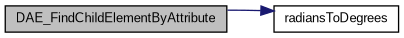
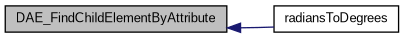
edge "DAE_FindChildElementByAttribute" -> "radiansToDegrees": reversed
